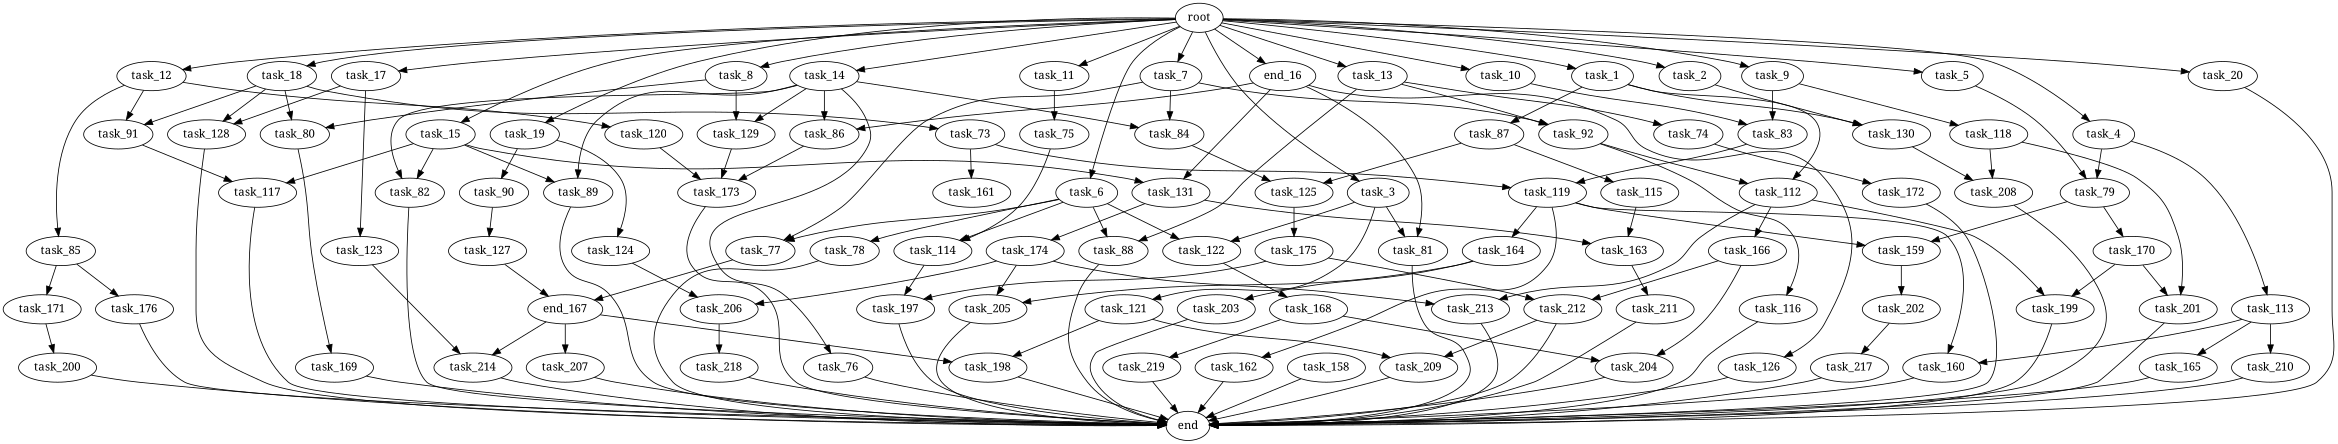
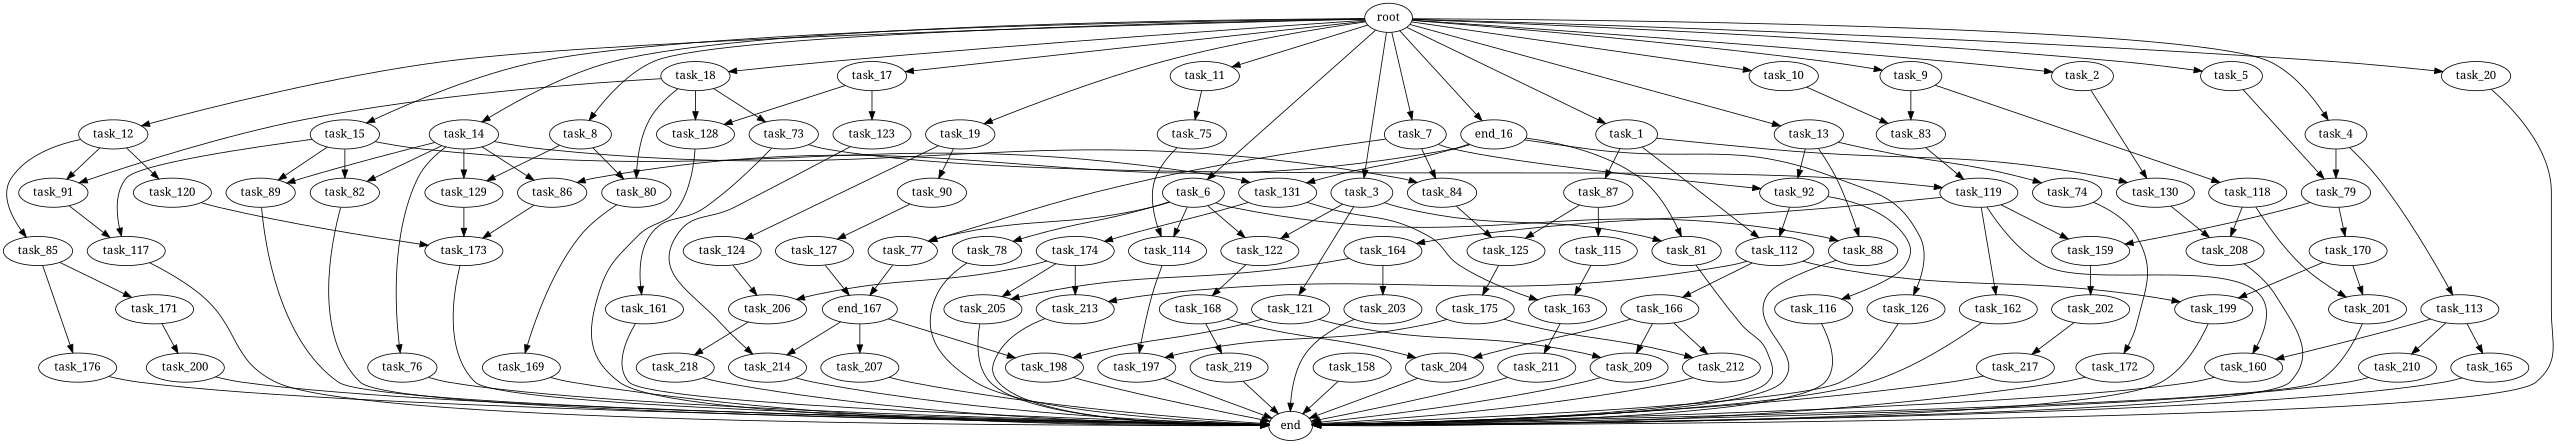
edge "task_212" -> "task_209": now "task_166" -> "task_209"
edge "task_161" -> "end": added
